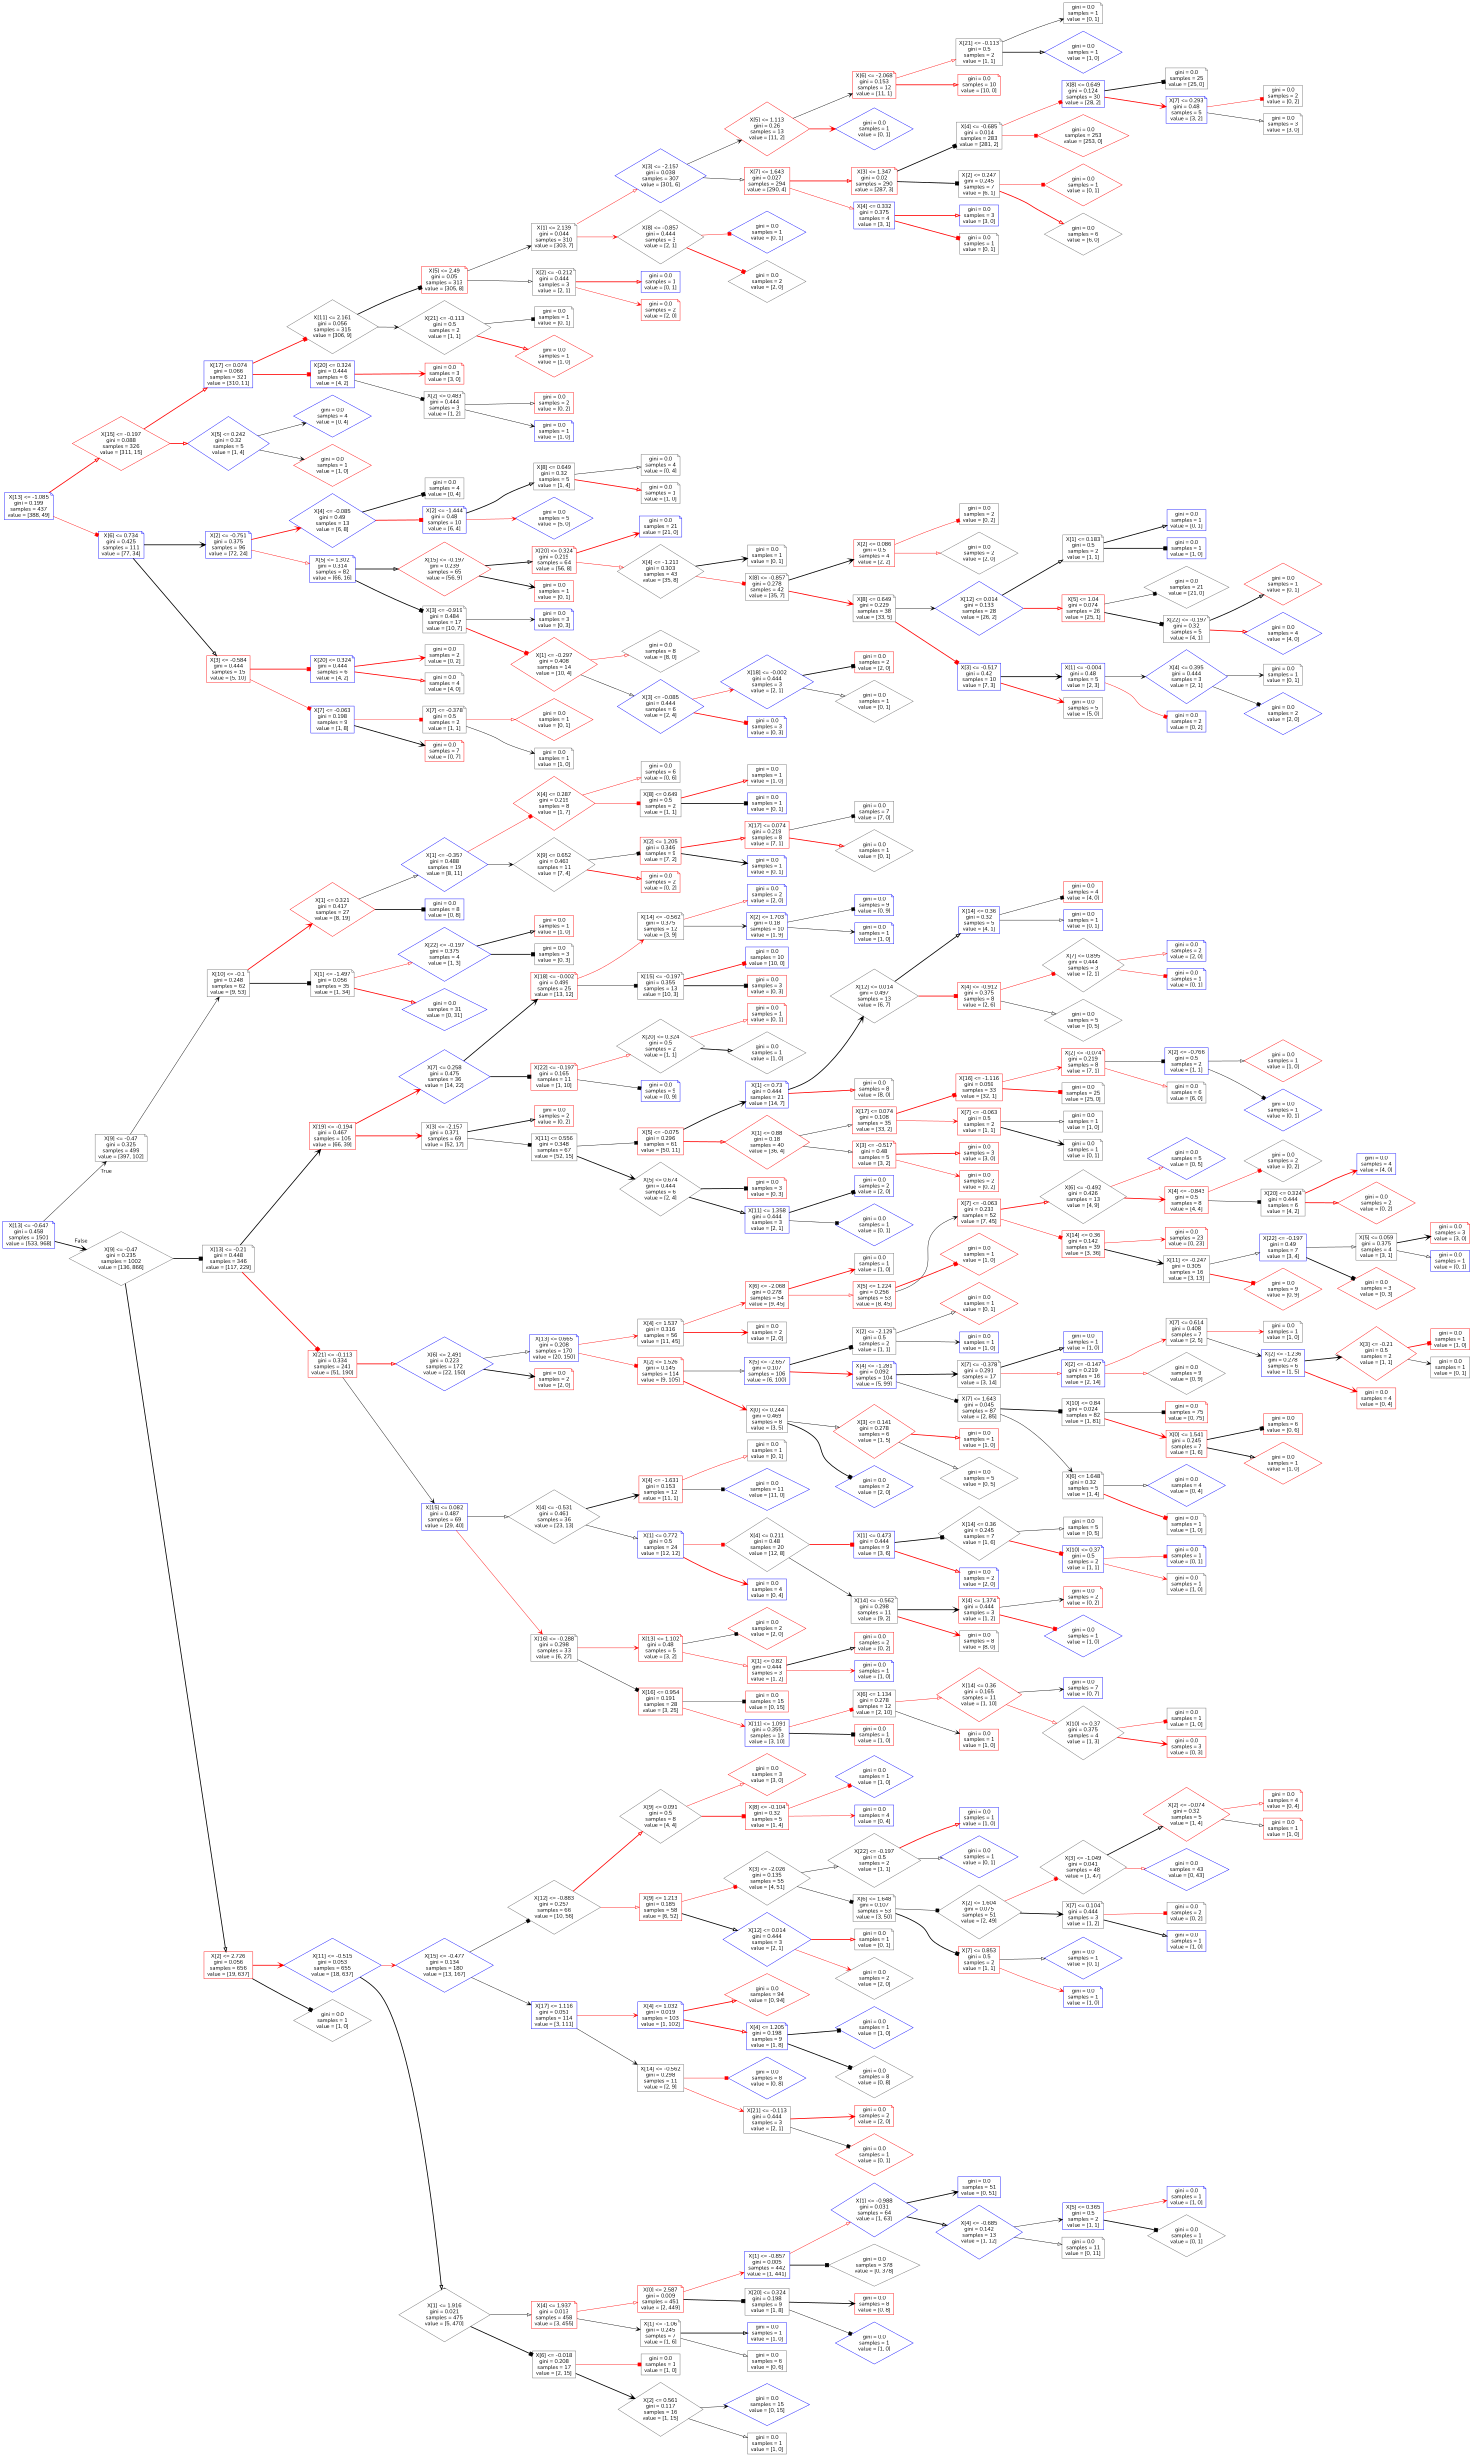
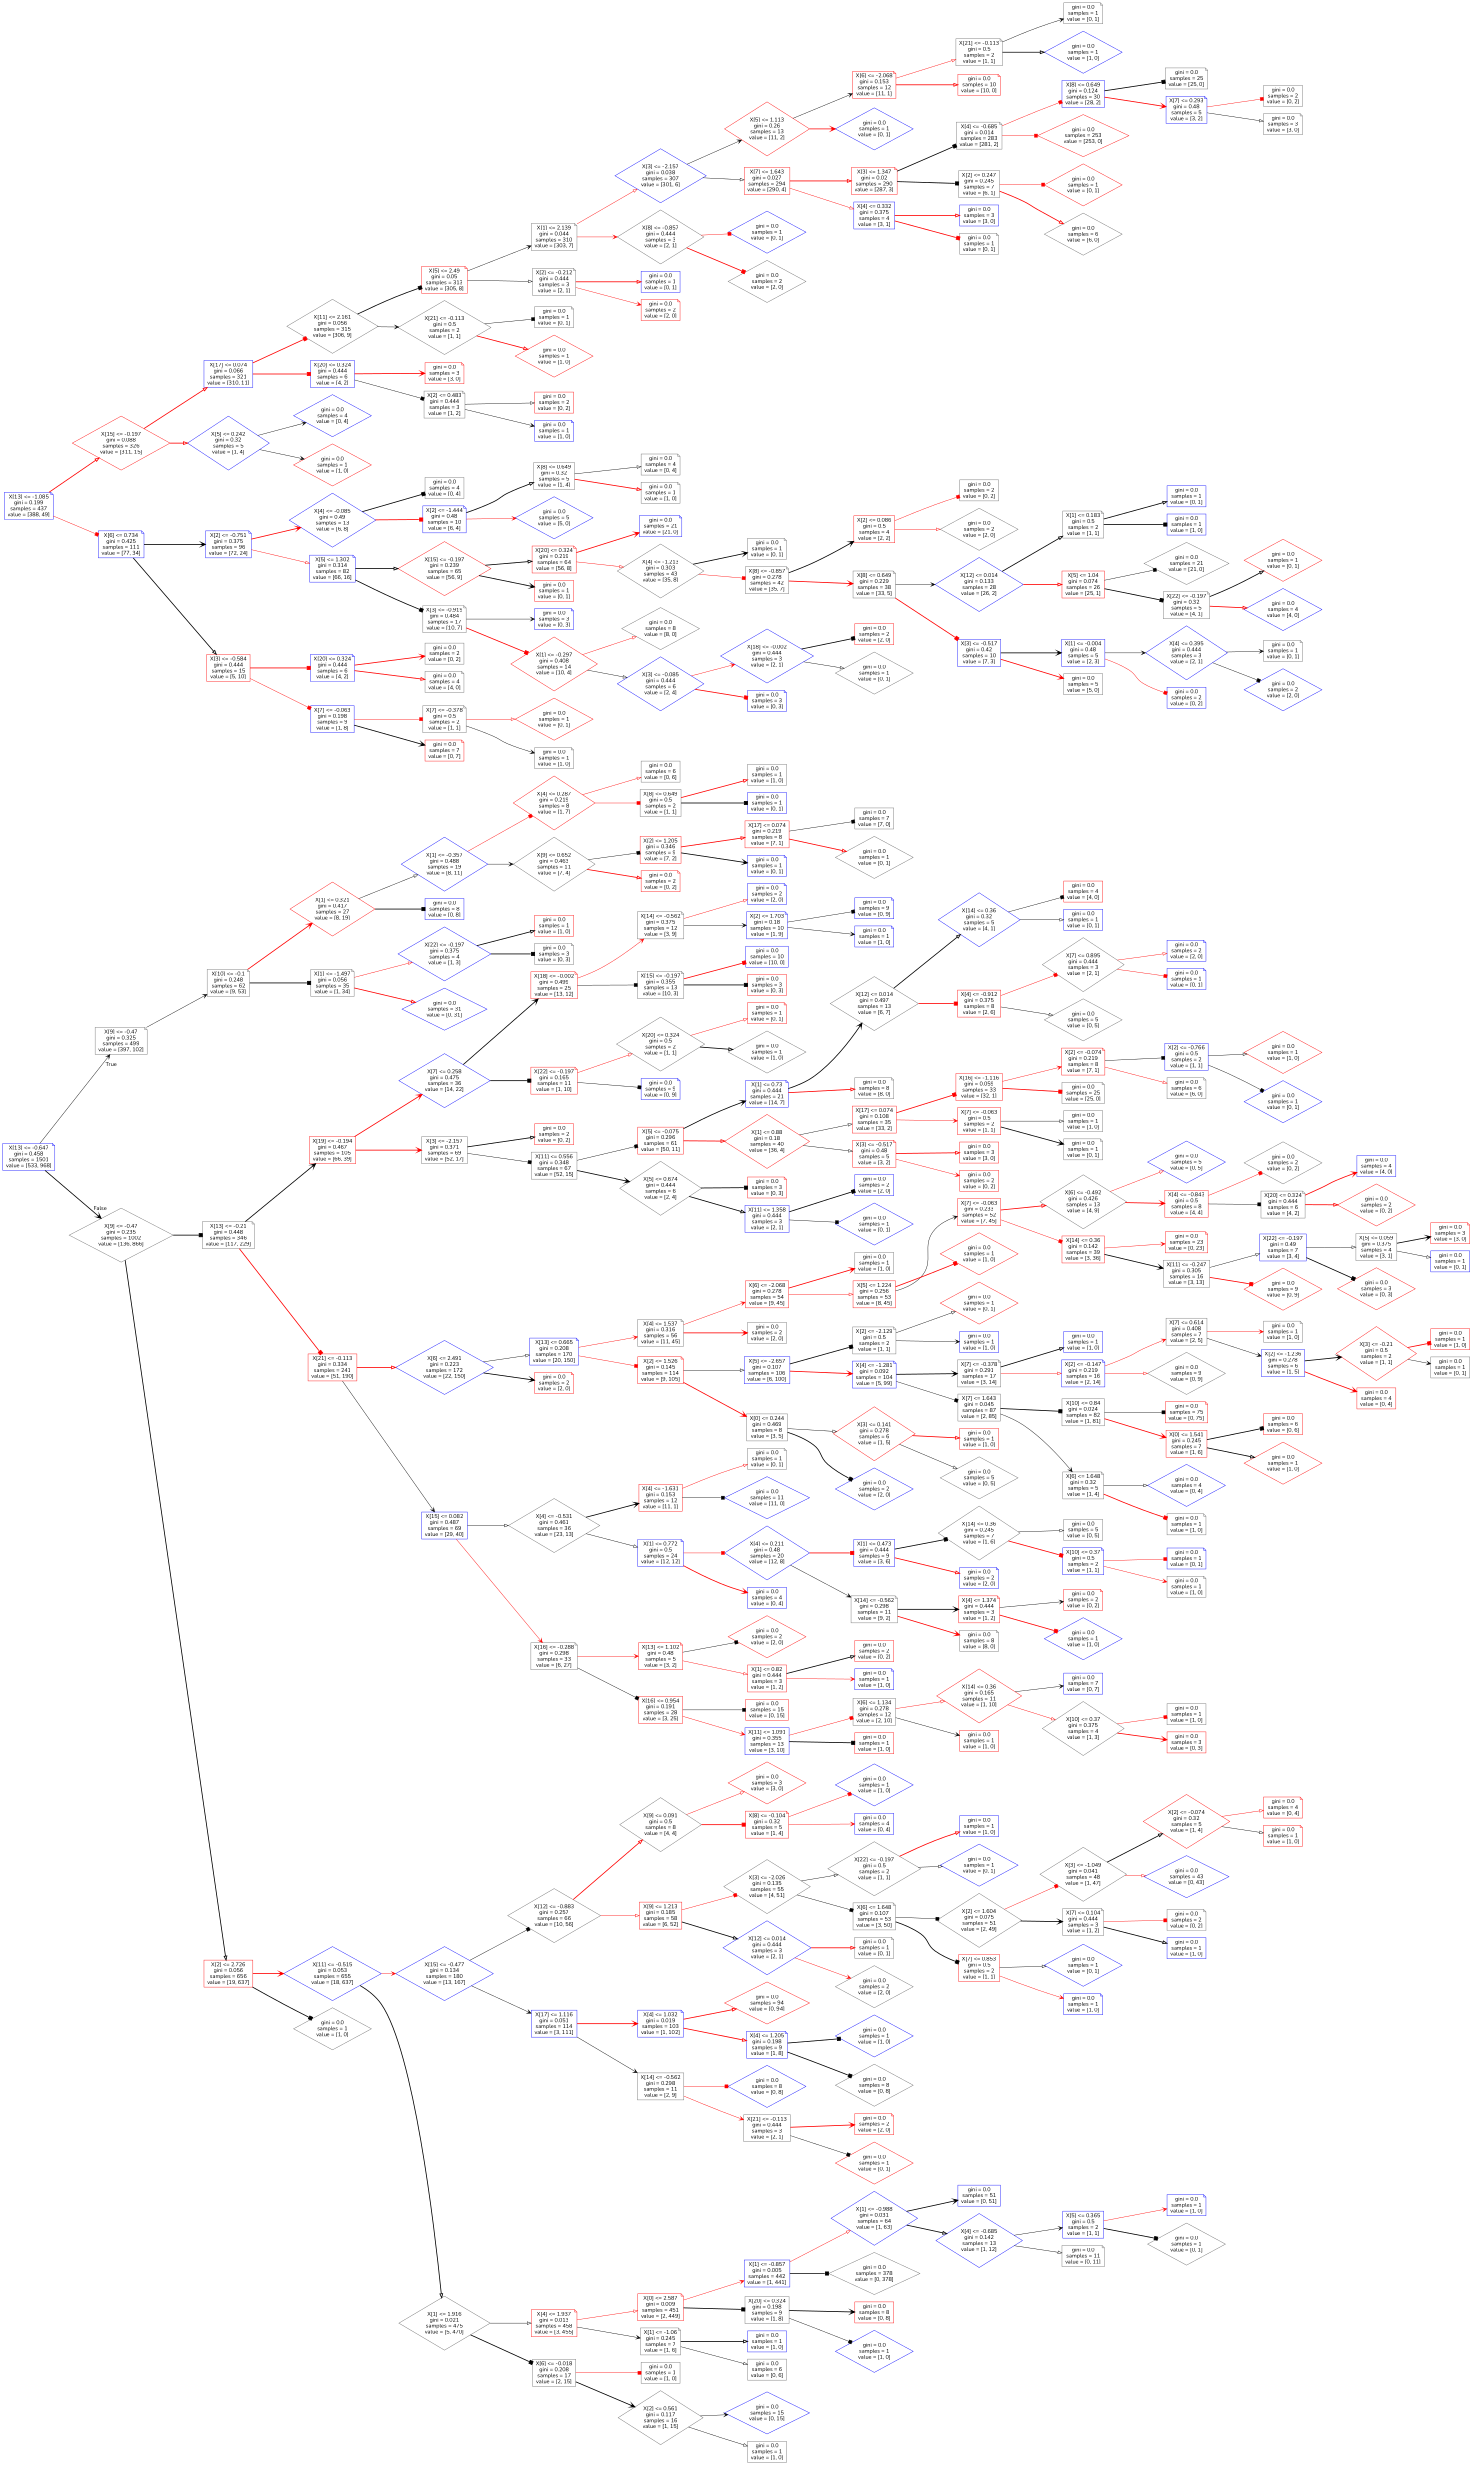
node "X[14] <= 0.36 gini = 0.32 samples = 5 value = [4, 1]": shape box -> diamond
node "X[4] <= 0.211 gini = 0.48 samples = 20 value = [12, 8]": color gray40 -> blue
edge "X[17] <= 1.116 gini = 0.051 samples = 114 value = [3, 111]" -> "X[4] <= 1.032 gini = 0.019 samples = 103 value = [1, 102]": style solid -> bold
